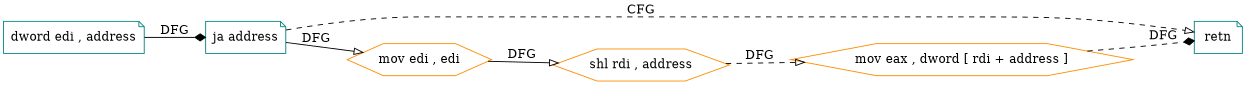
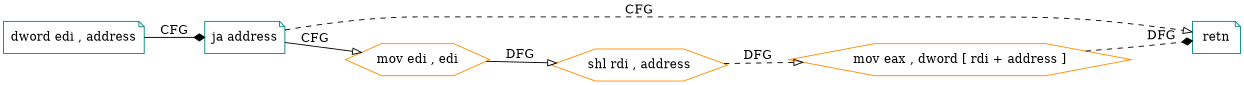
edge "dword edi , address" -> "ja address": label "DFG" -> "CFG"
edge "ja address" -> "mov edi , edi": label "DFG" -> "CFG"
